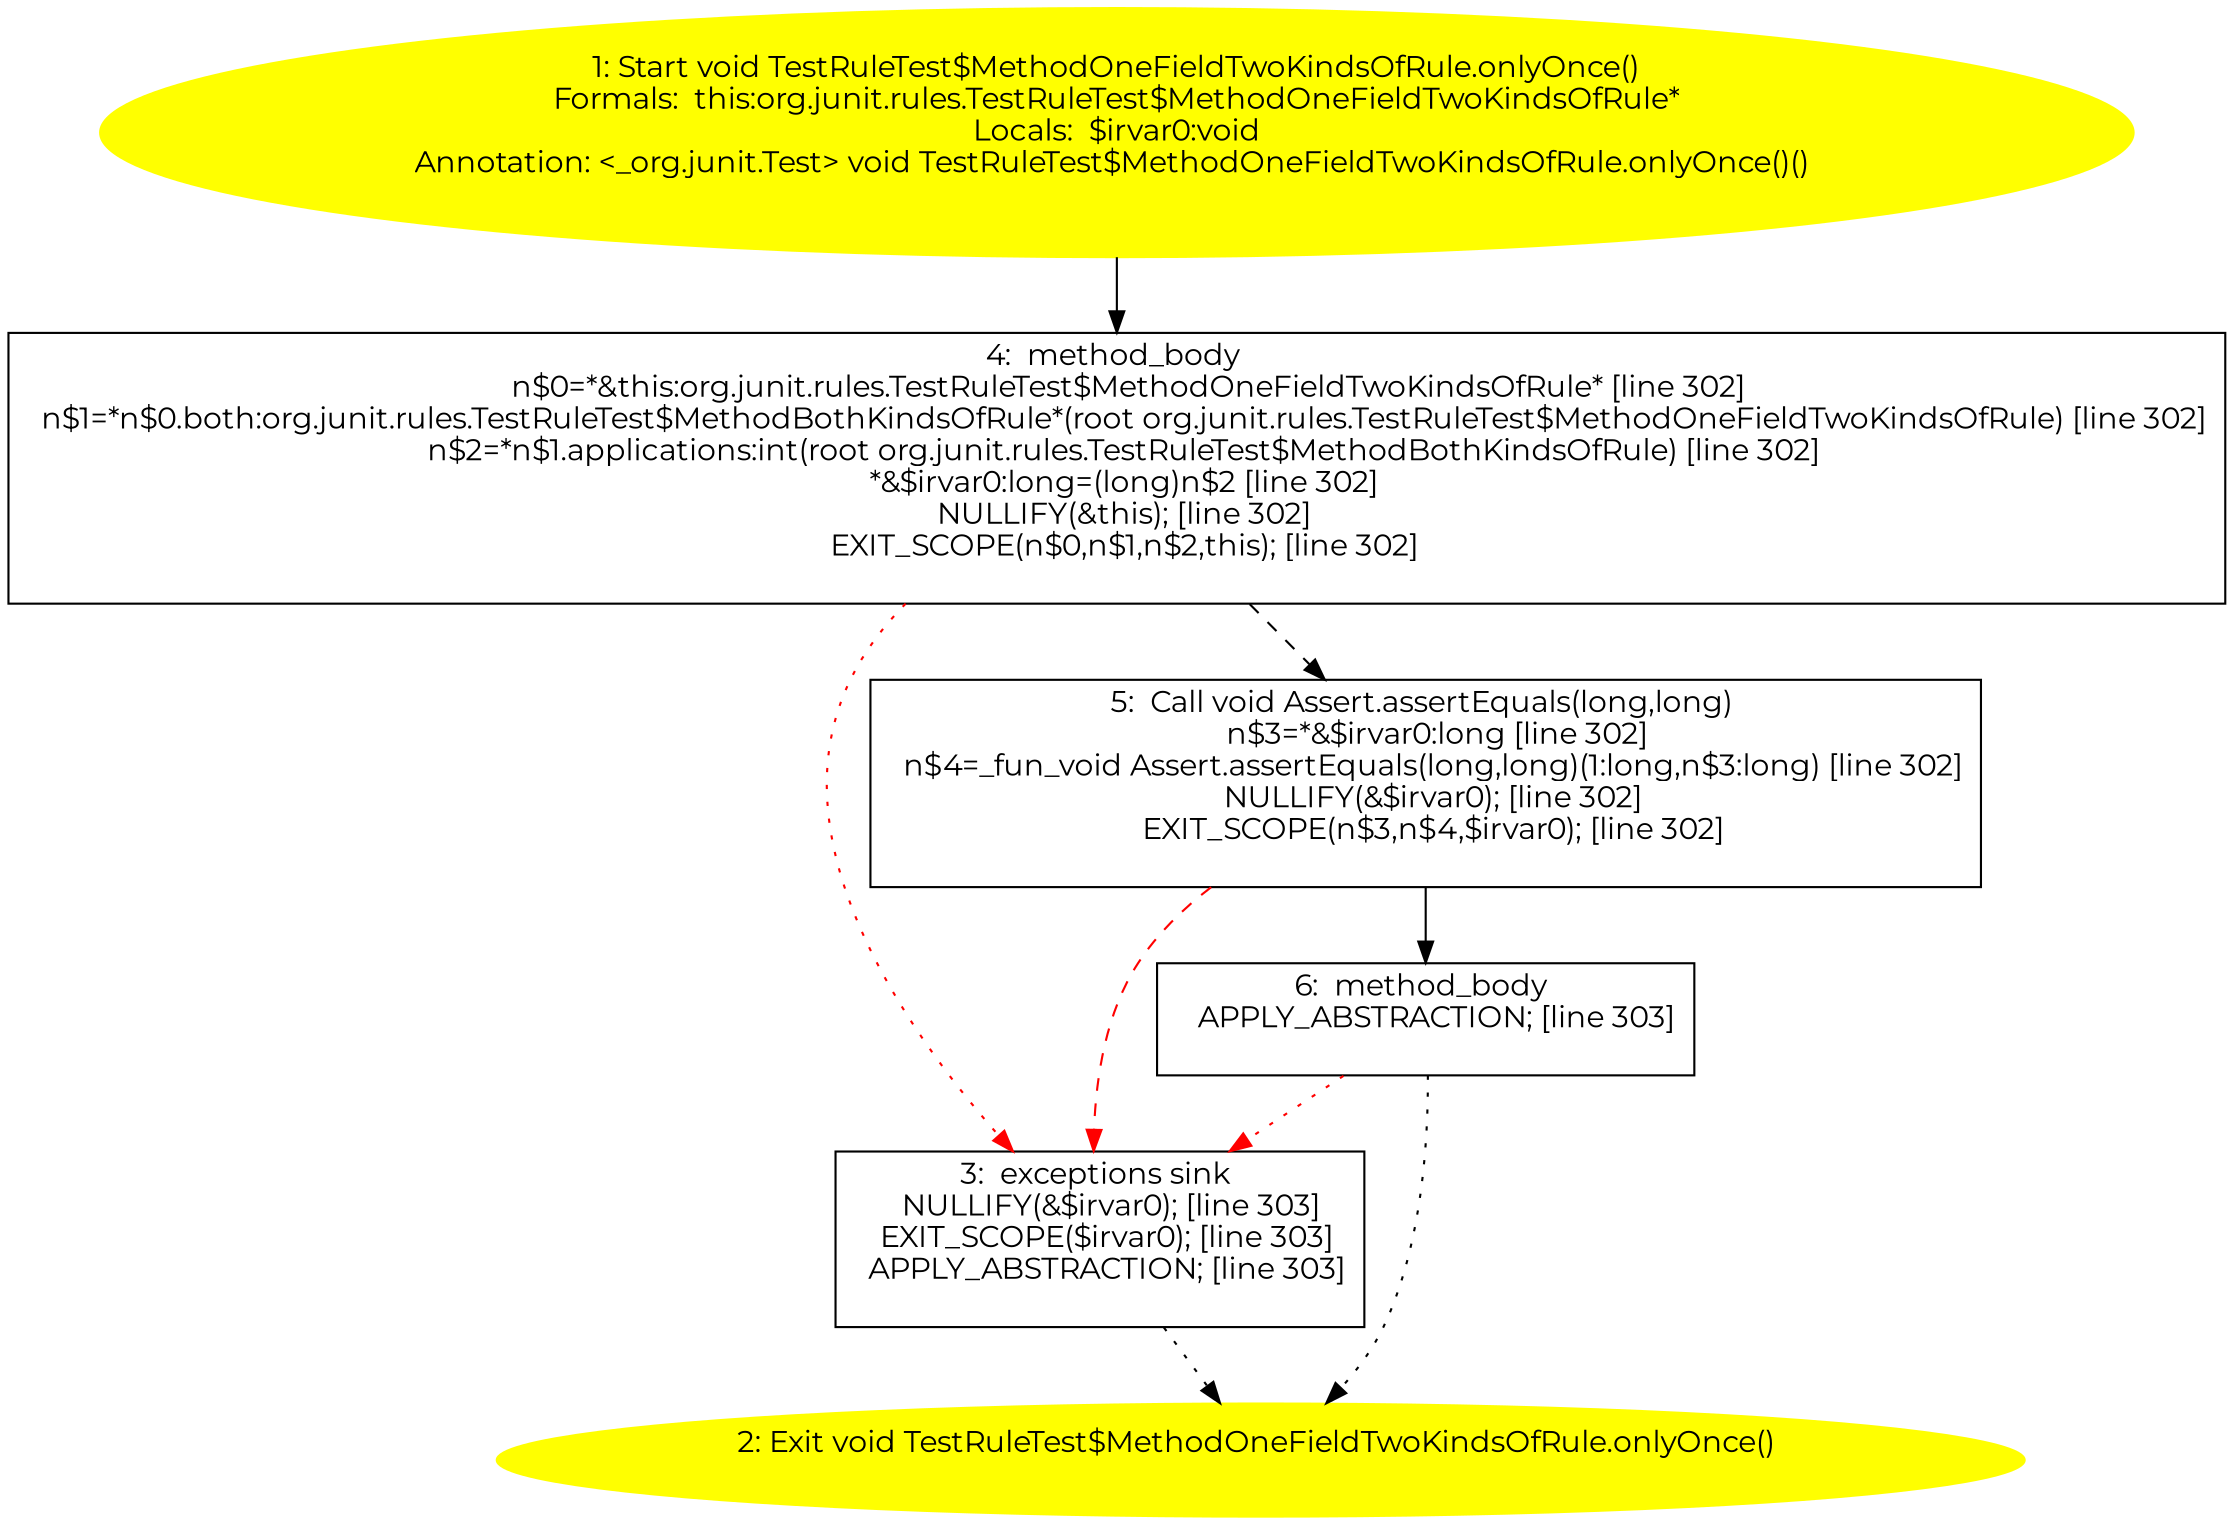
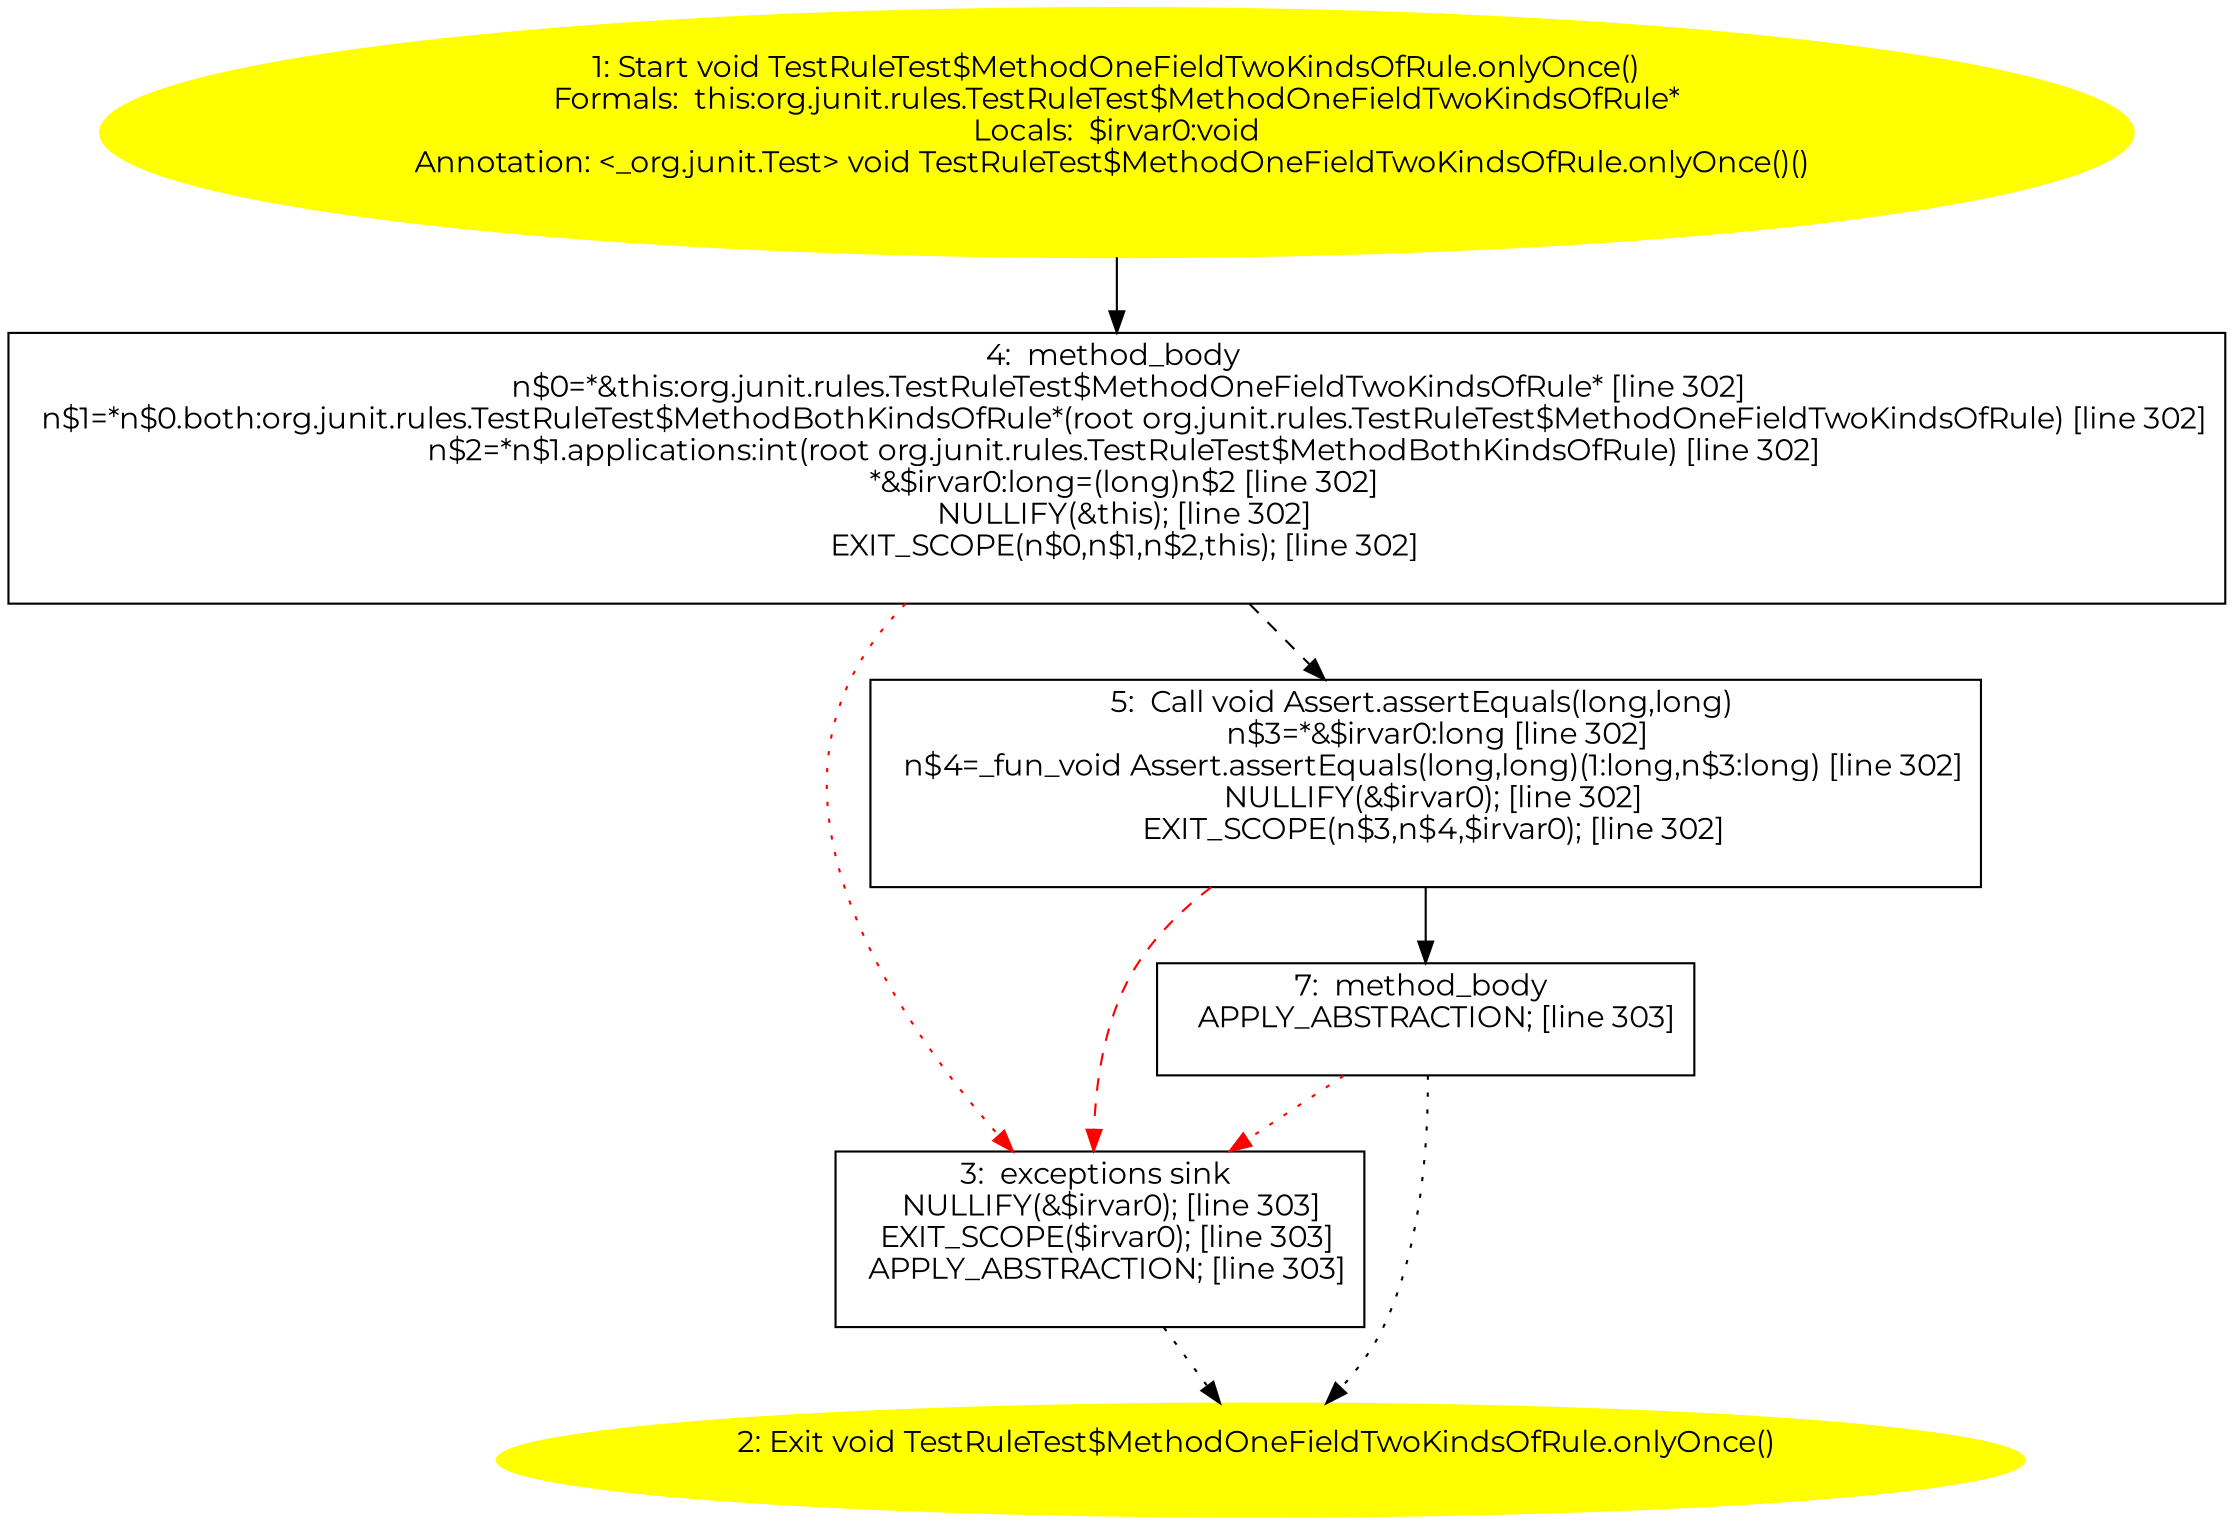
node "6:  method_body APPLY_ABSTRACTION; [line 303]": label "6:  method_body APPLY_ABSTRACTION; [line 303]" -> "7:  method_body APPLY_ABSTRACTION; [line 303]"
